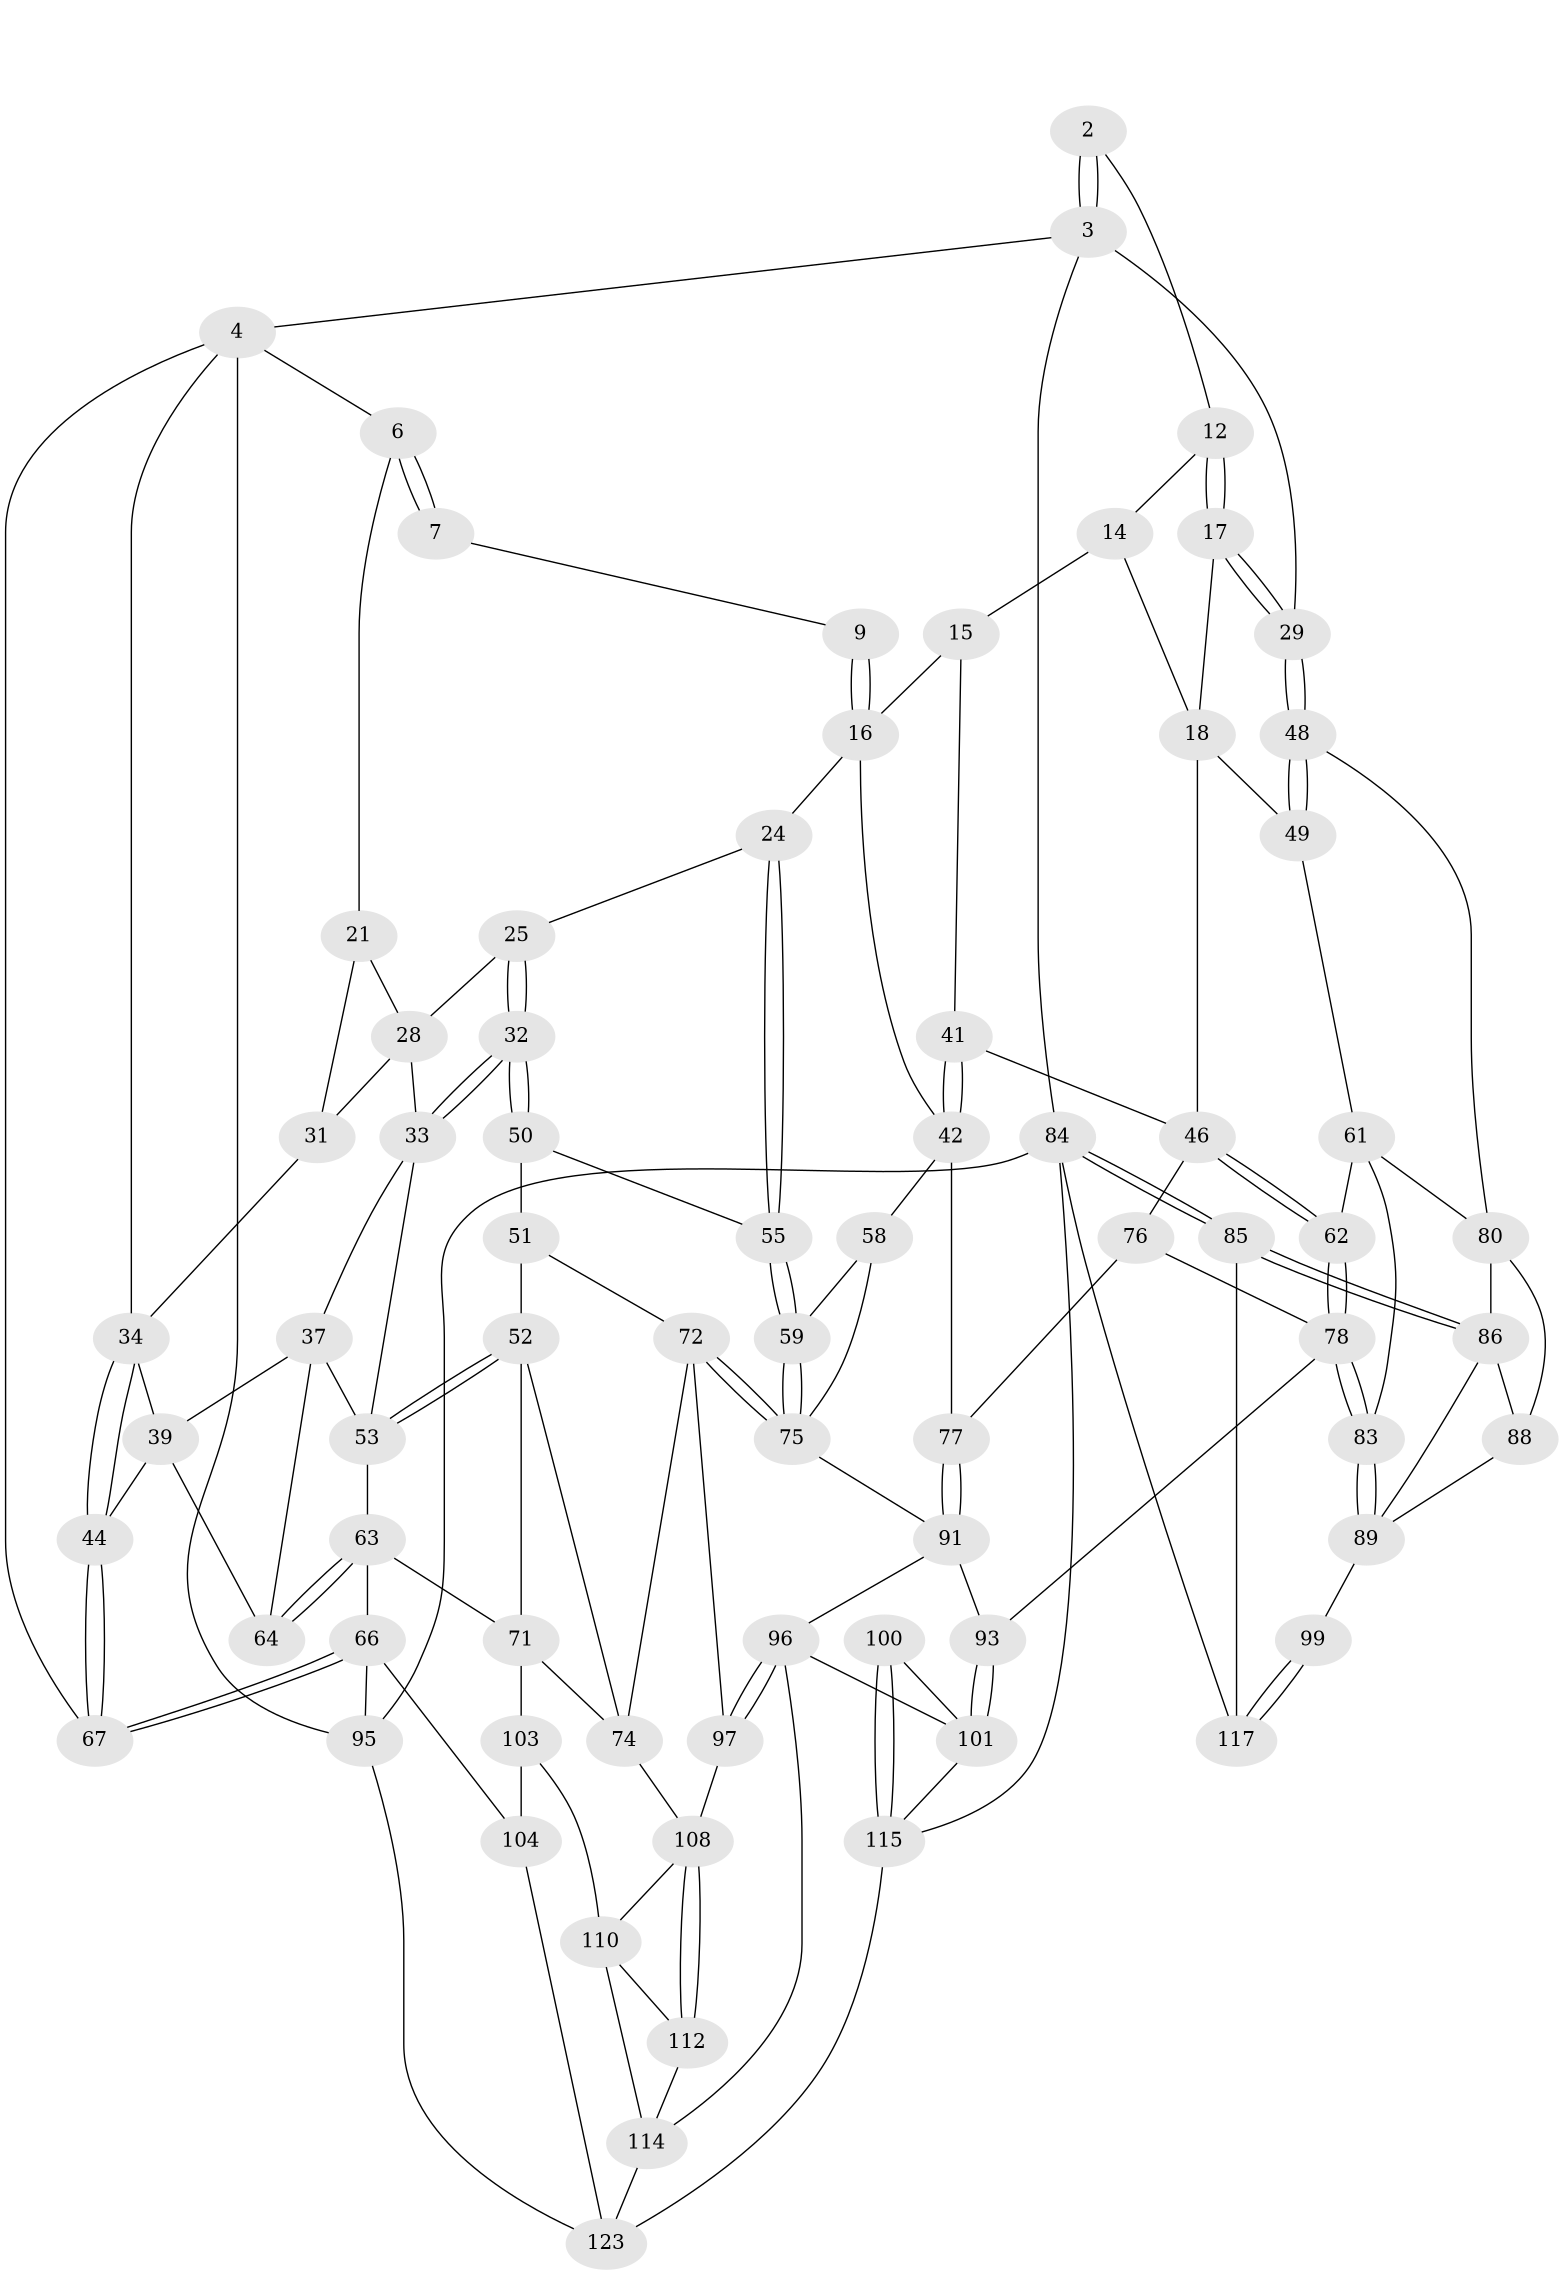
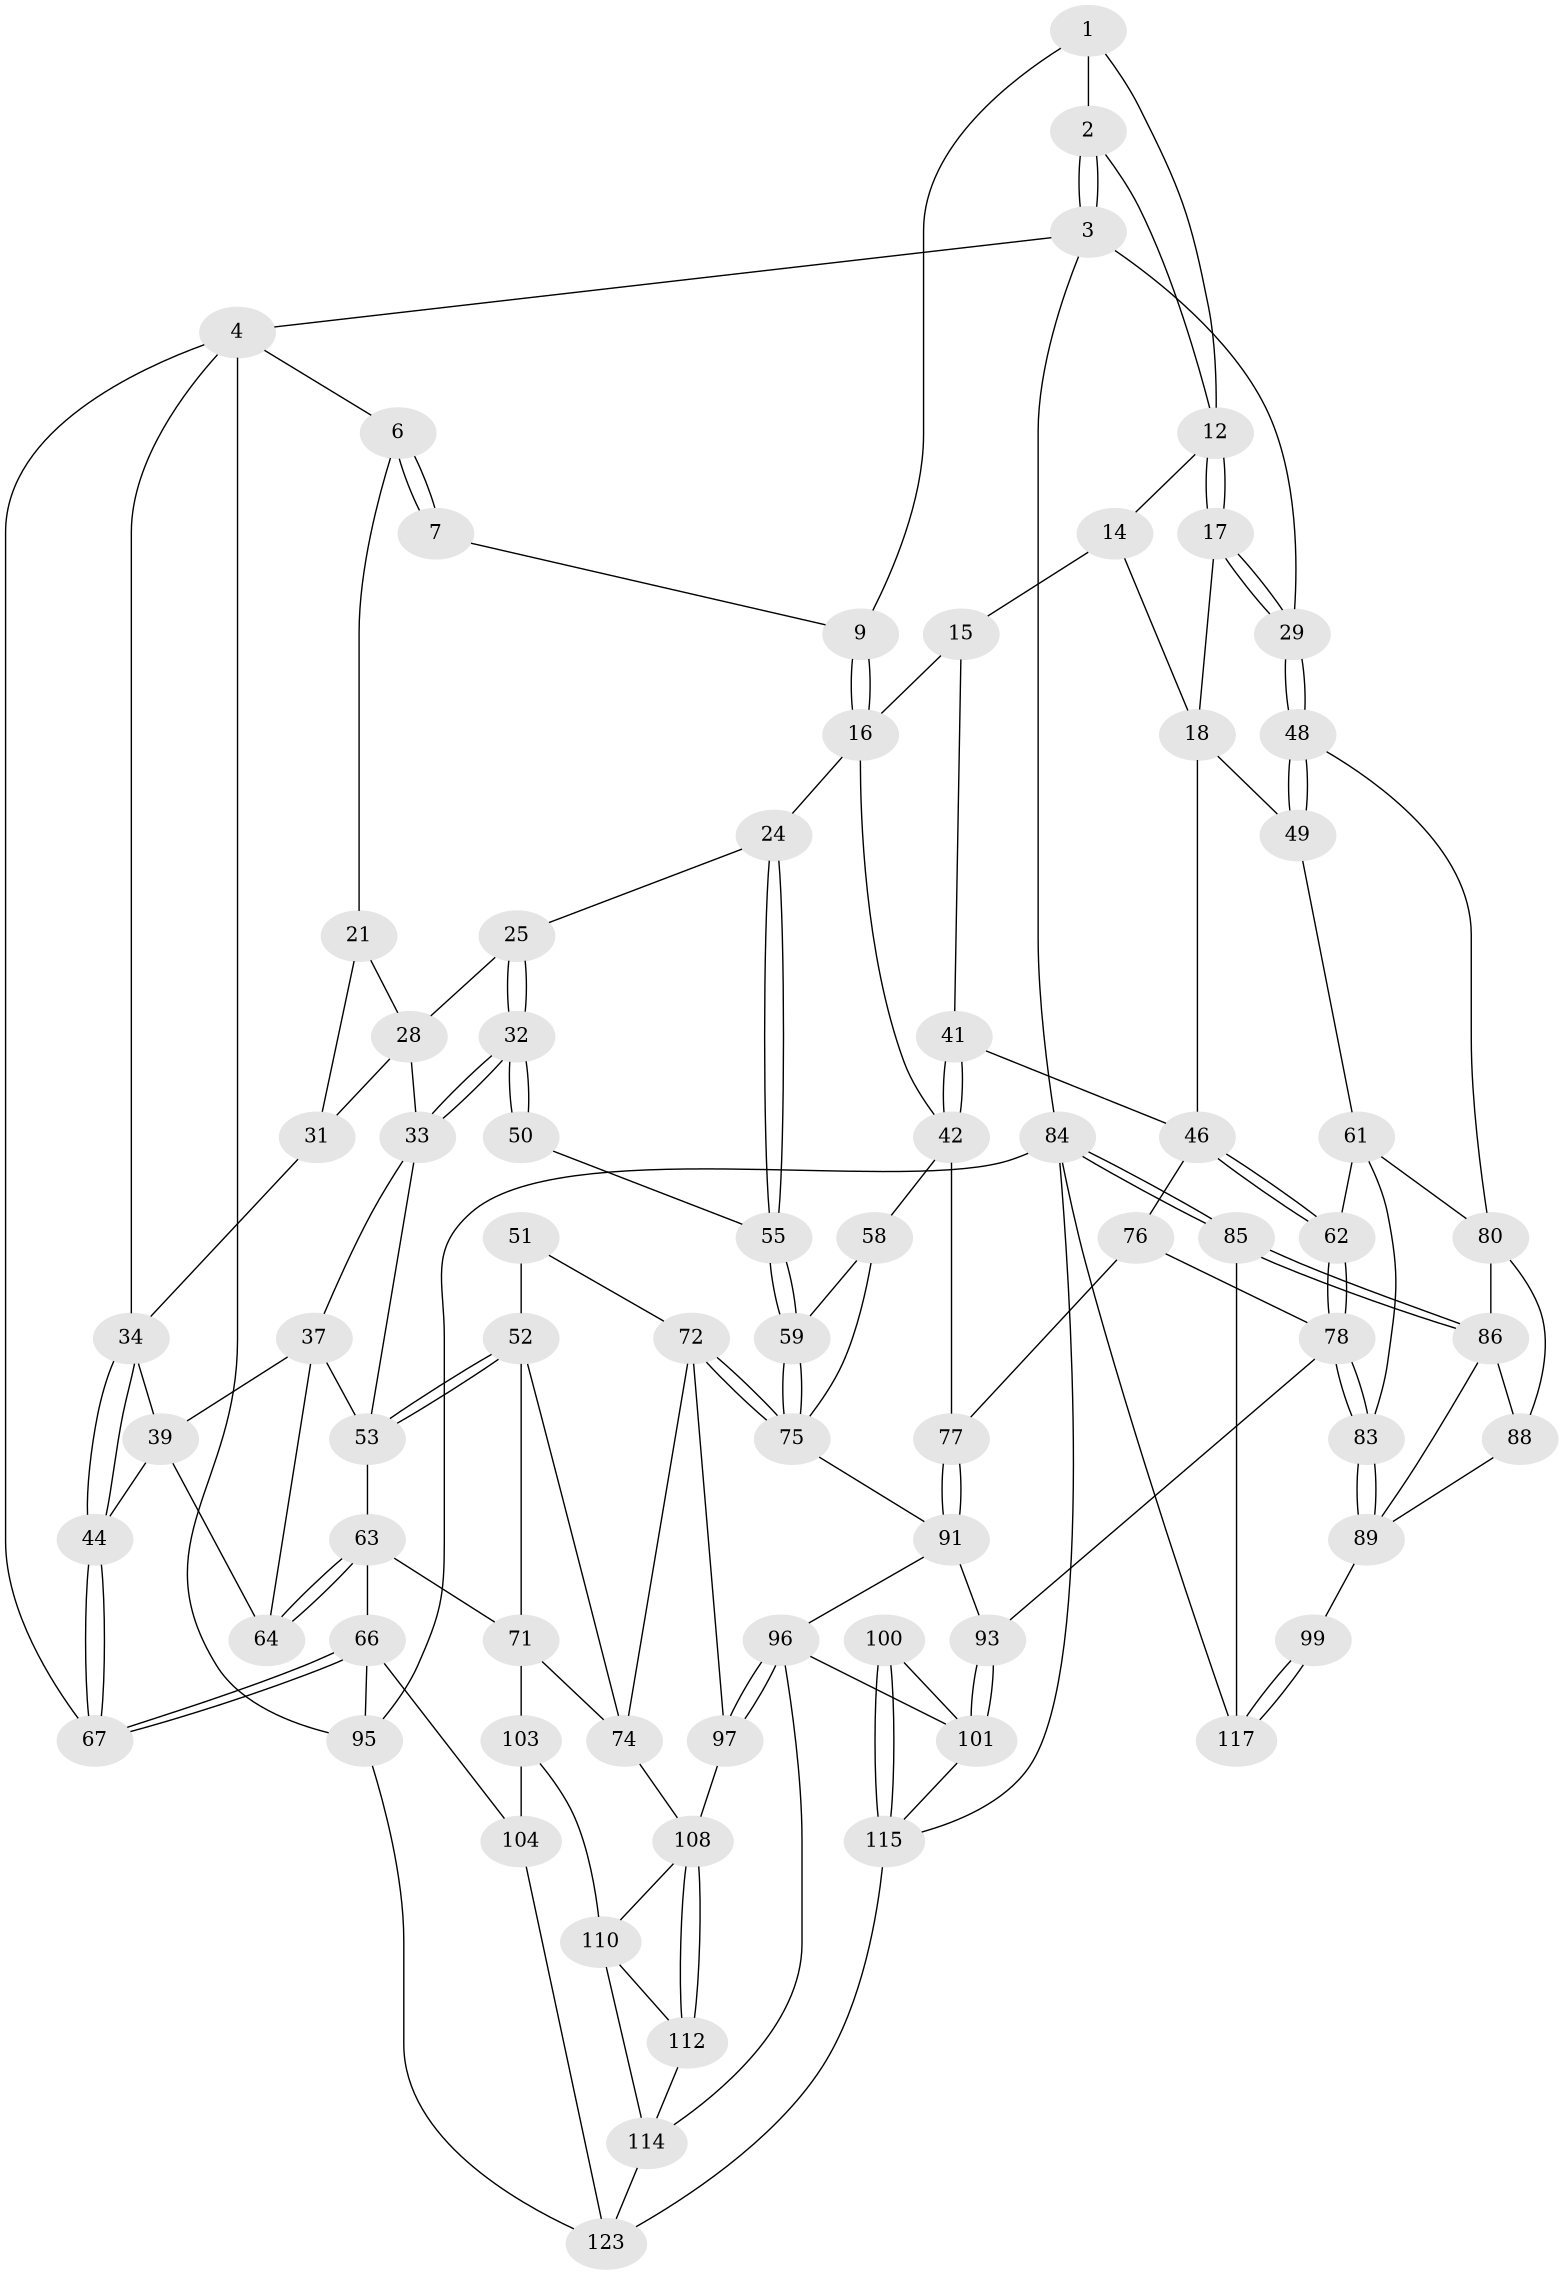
node "1": added
edge "50" -- "51": removed
